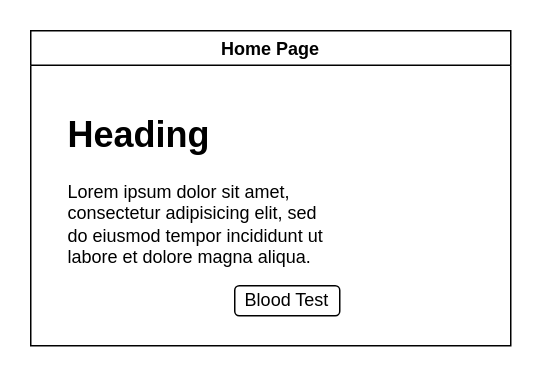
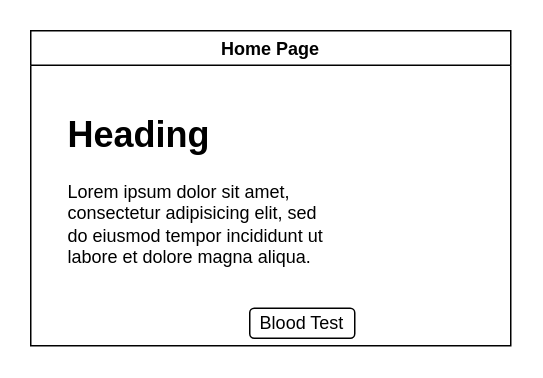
node "Blood Test": moved (287, 301) -> (302, 323)
